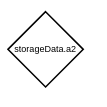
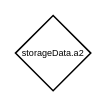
node "storageData.a2": moved (45, 49) -> (53, 53)
